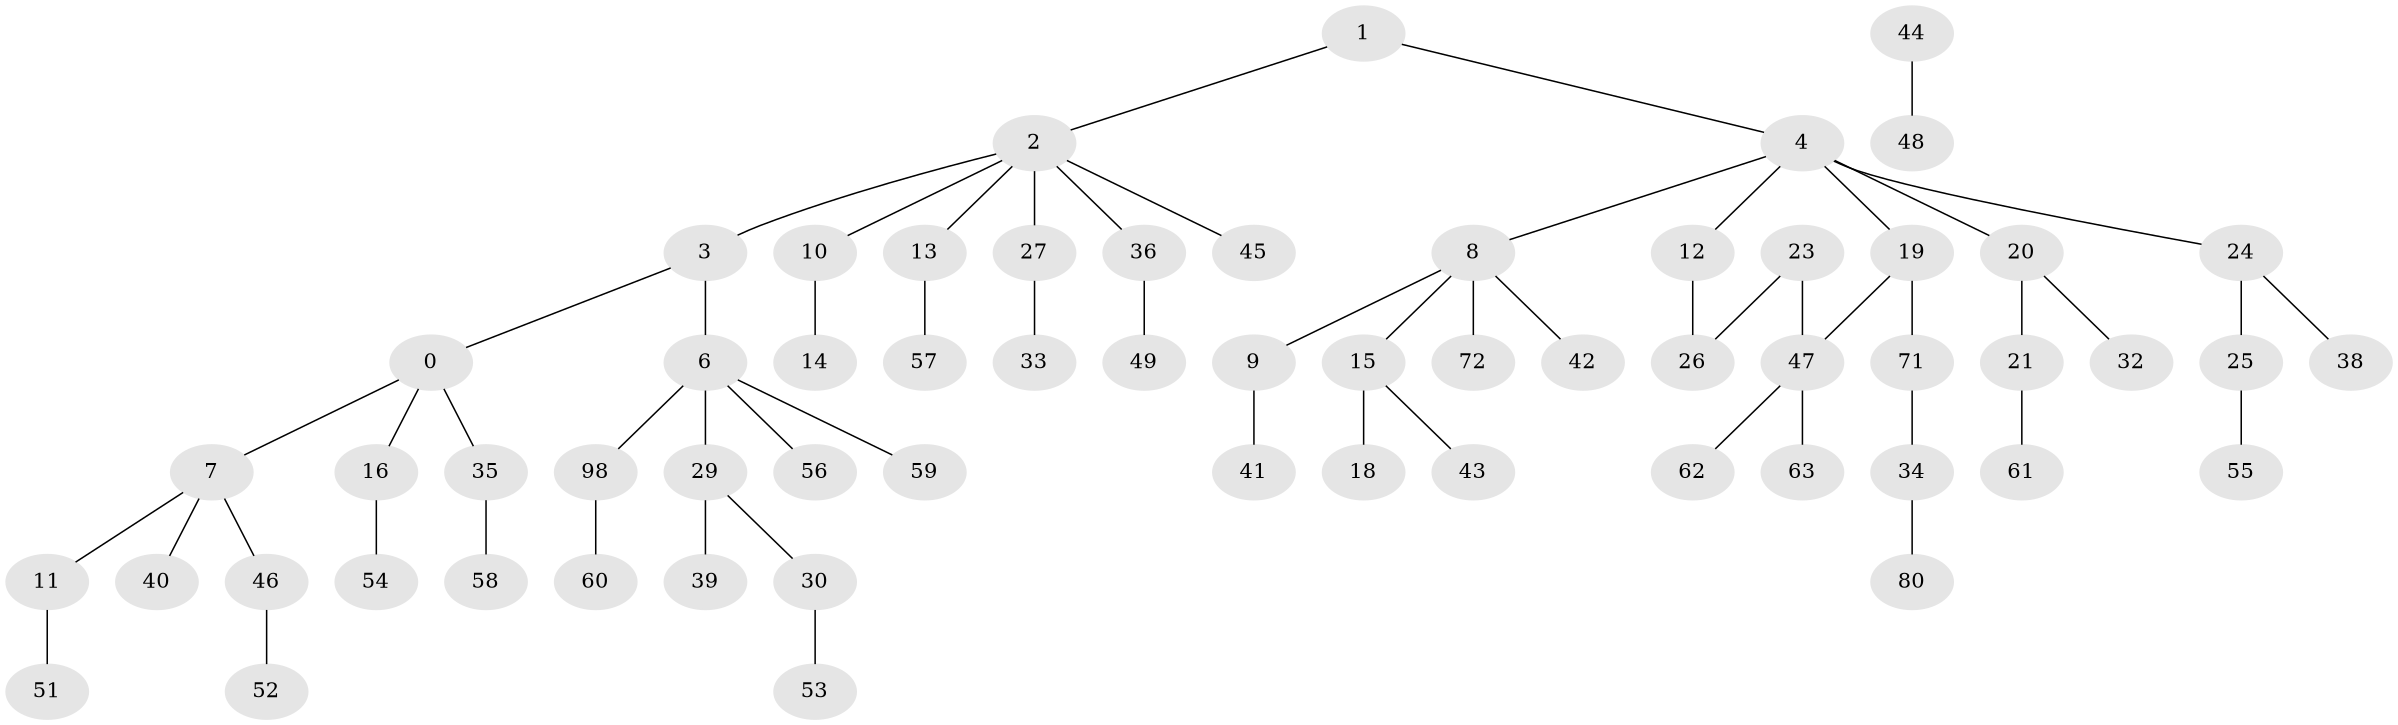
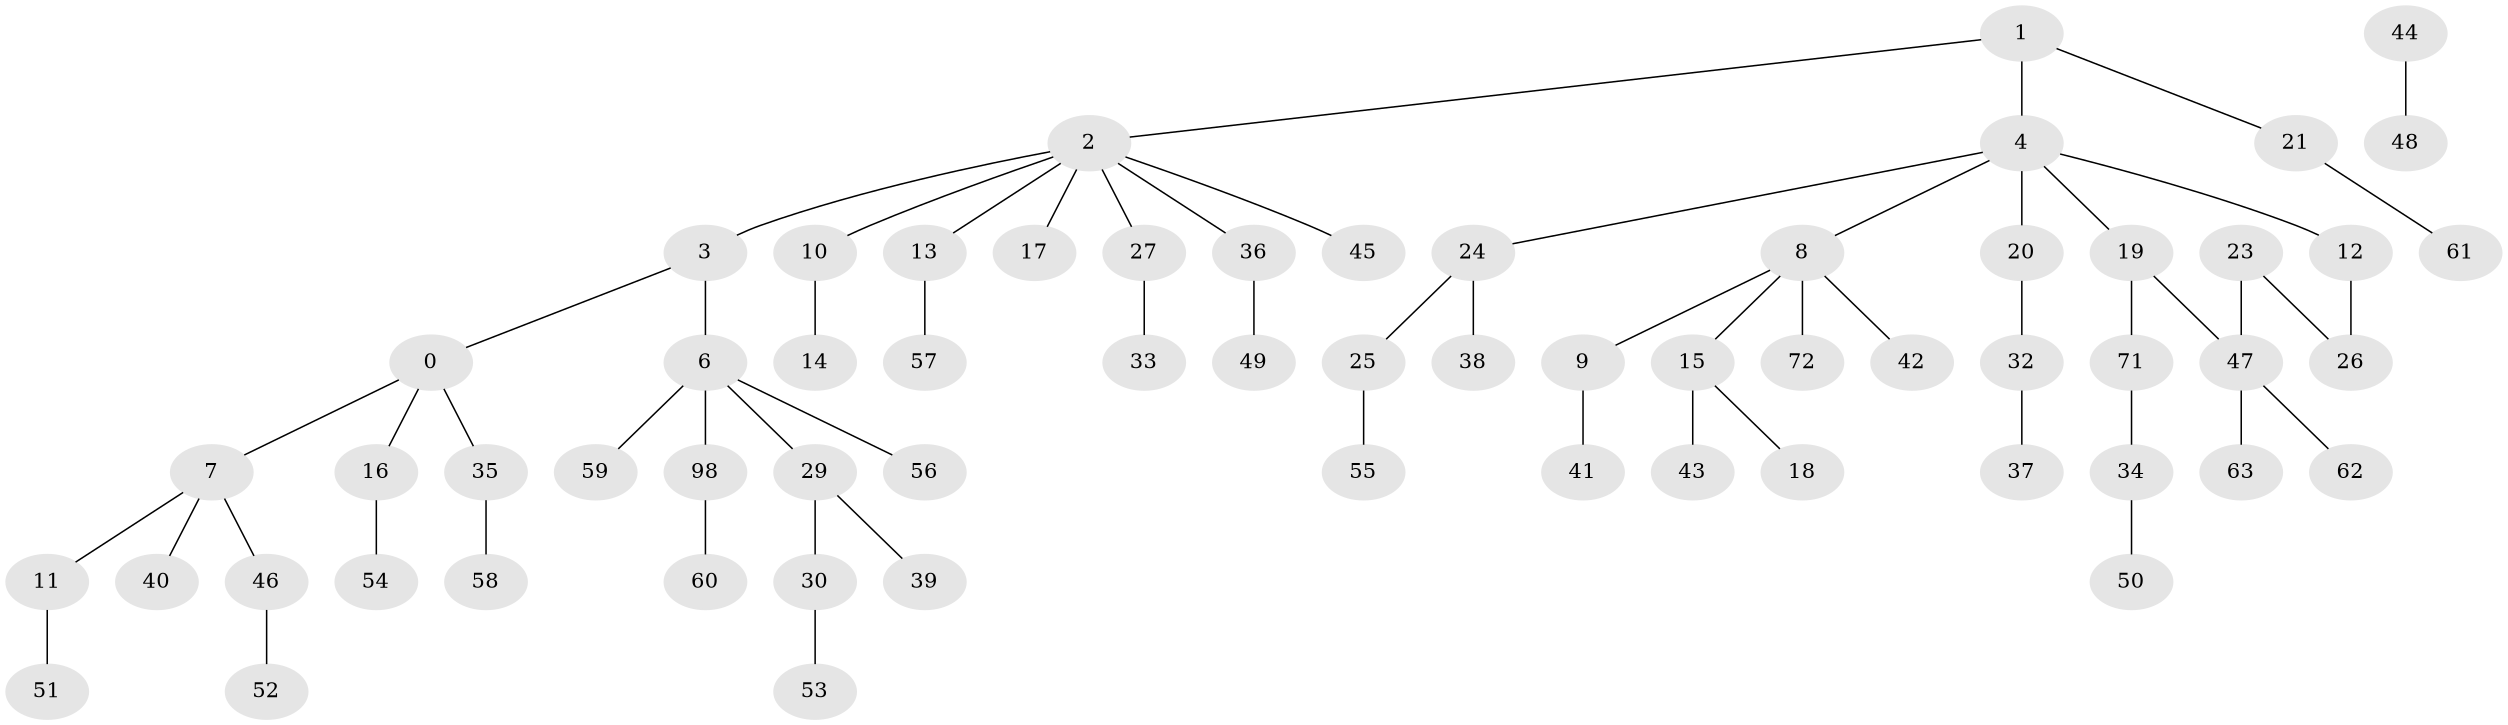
node "17": added
edge "20" -- "21": now "1" -- "21"
node "37": added
node "80": label "80" -> "50"
